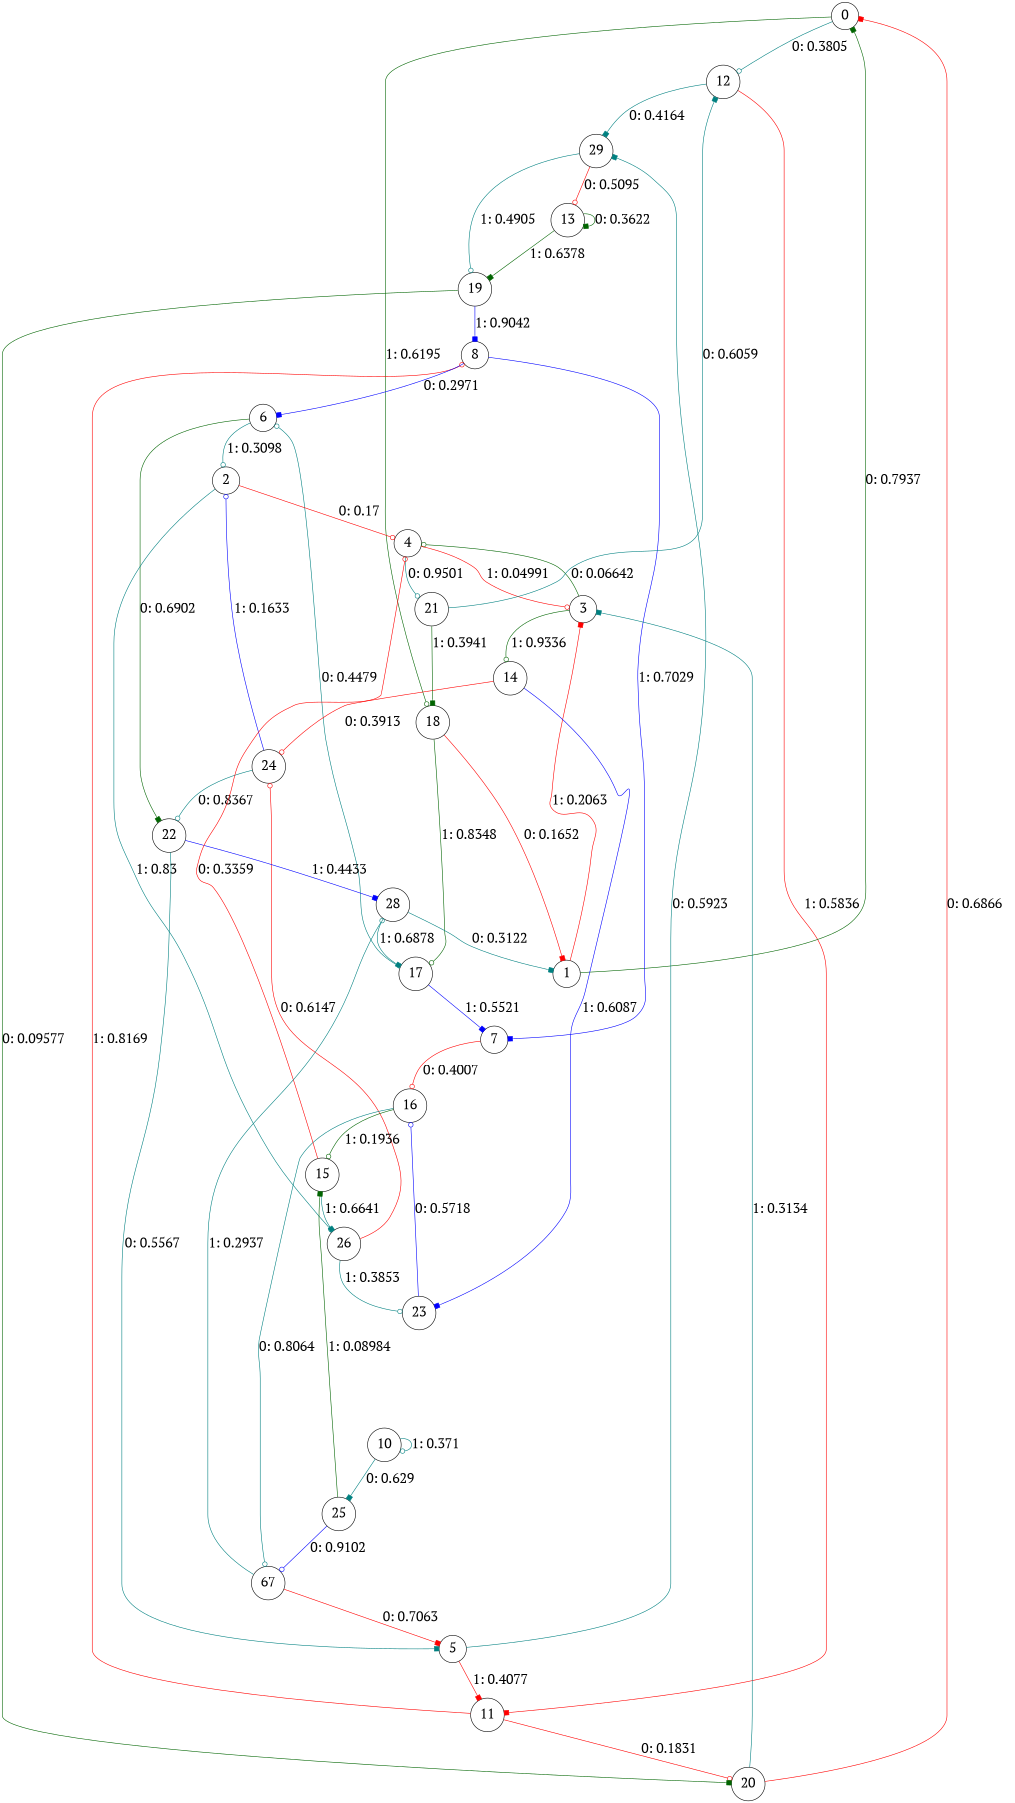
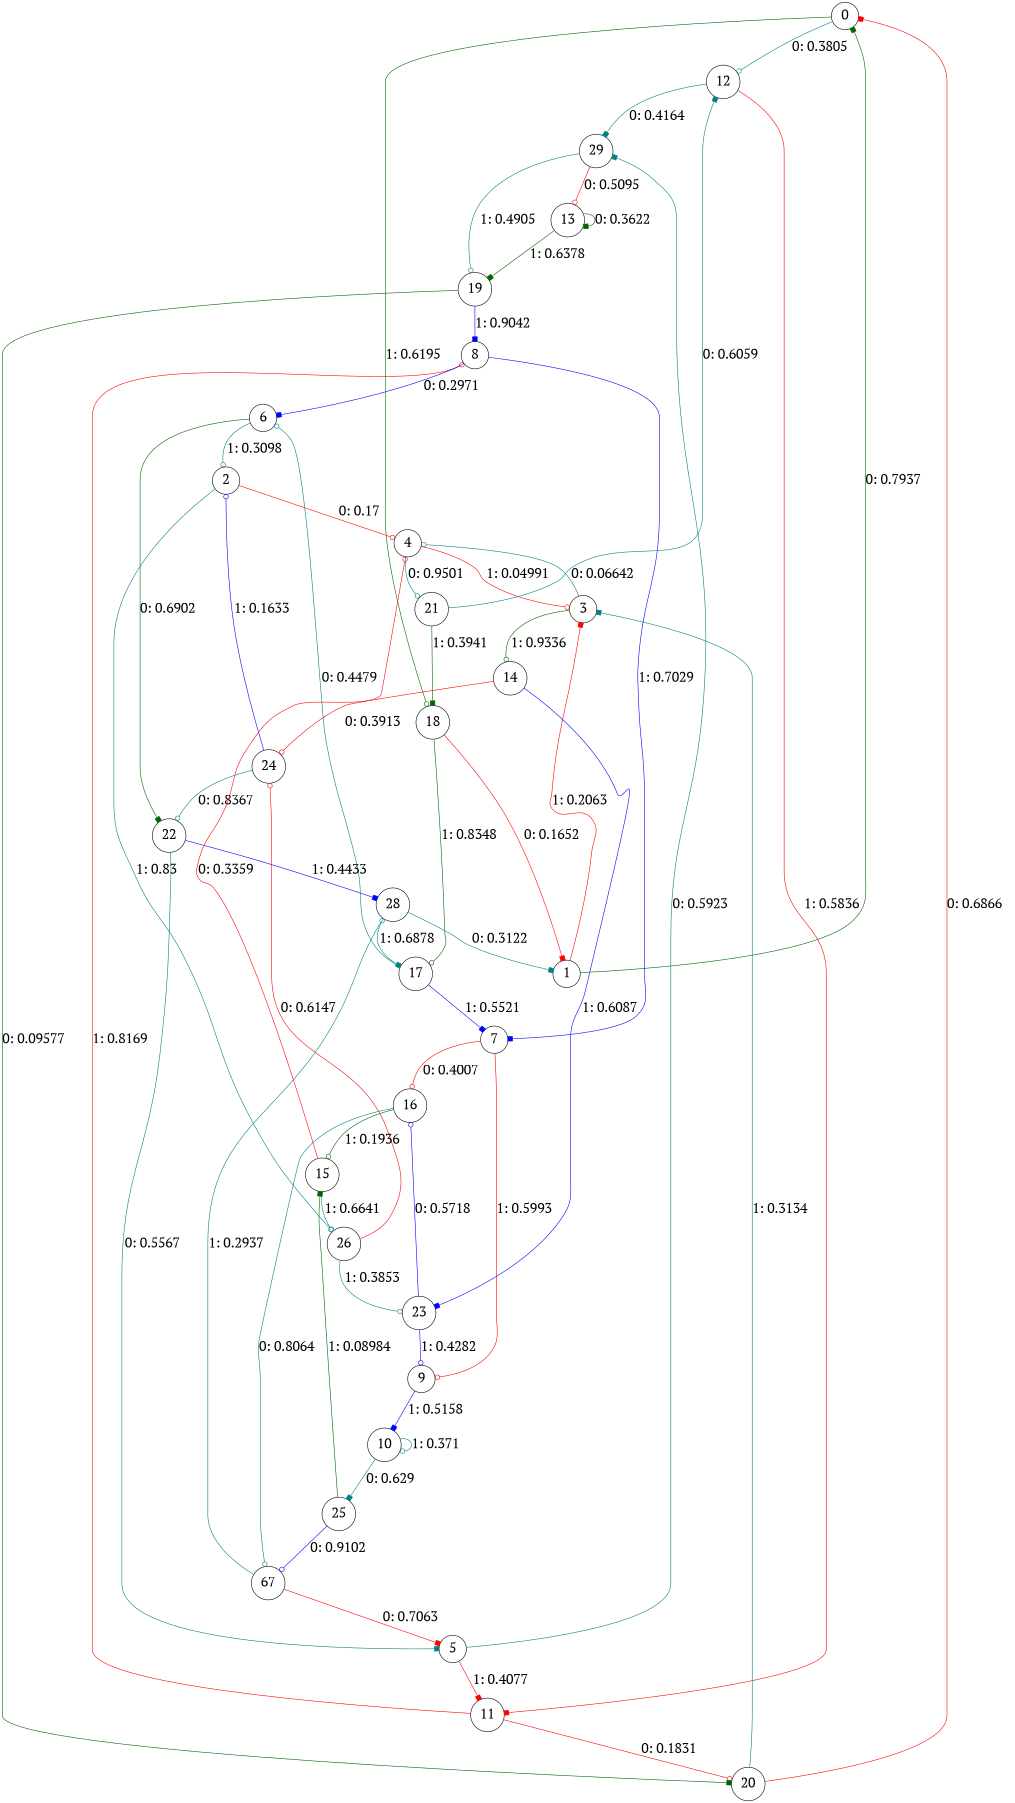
edge "3" -> "4": color darkgreen -> teal
edge "15" -> "26": arrowhead box -> odot
node "9": added
